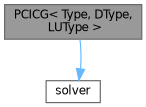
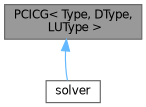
edge "PCICG< Type, DType, LUType >" -> "solver": reversed
